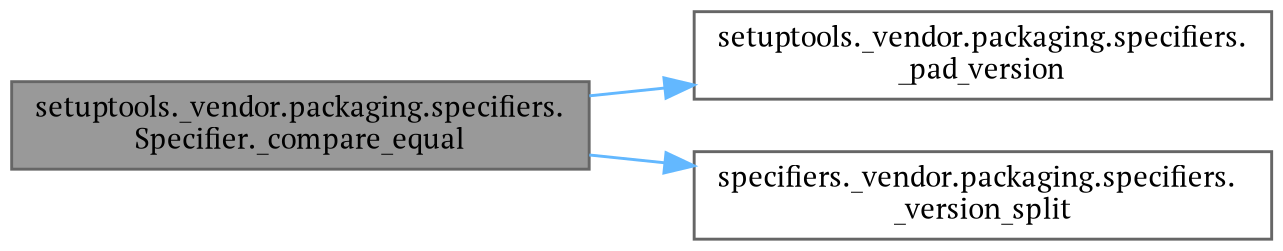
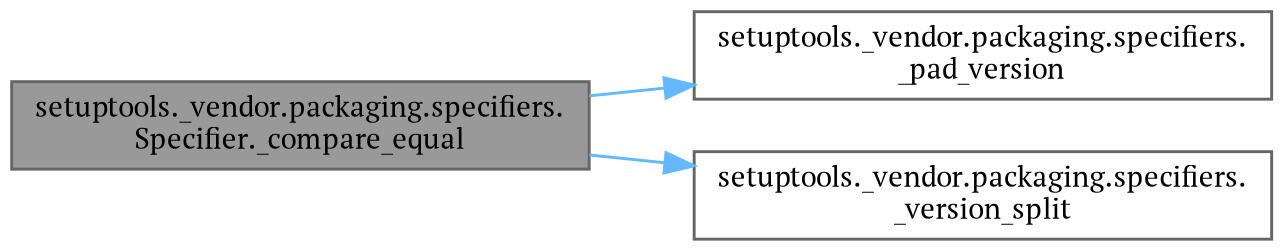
node "specifiers._vendor.packaging.specifiers. _version_split": label "specifiers._vendor.packaging.specifiers. _version_split" -> "setuptools._vendor.packaging.specifiers. _version_split"
